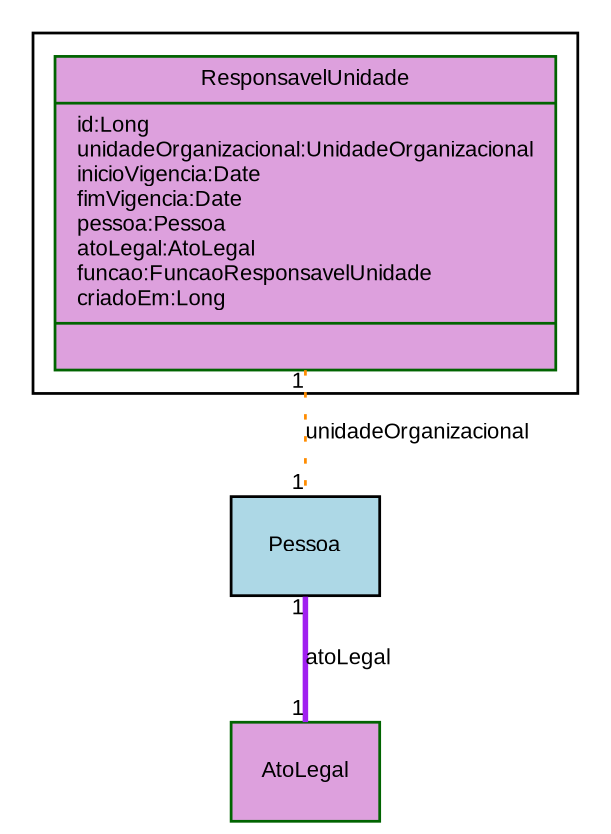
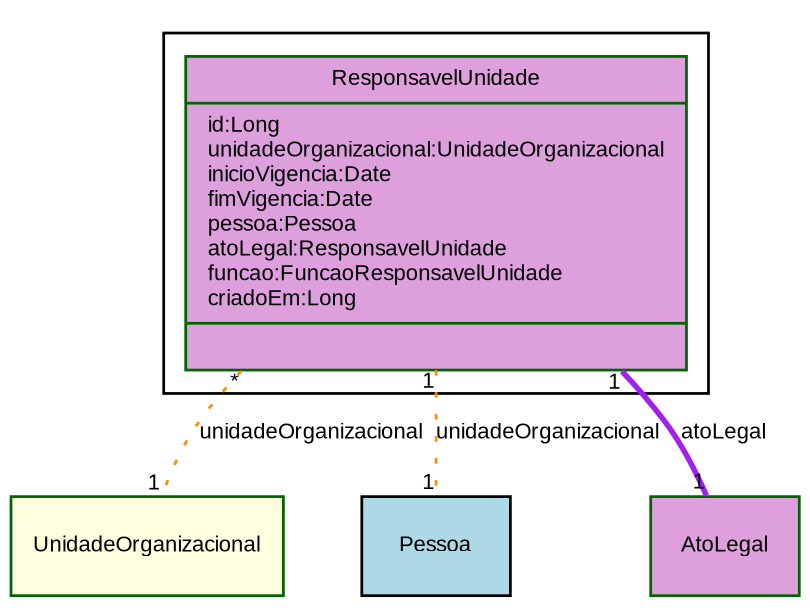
node "ResponsavelUnidade": text "atoLegal:AtoLegal" -> "atoLegal:ResponsavelUnidade"
node "UnidadeOrganizacional": added
edge "Pessoa" -- "AtoLegal": now "ResponsavelUnidade" -- "AtoLegal"
